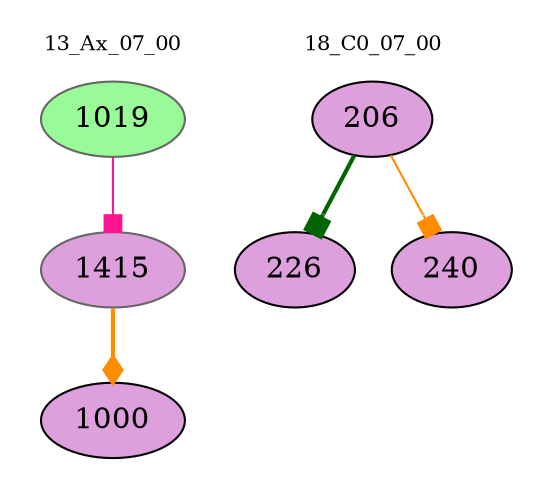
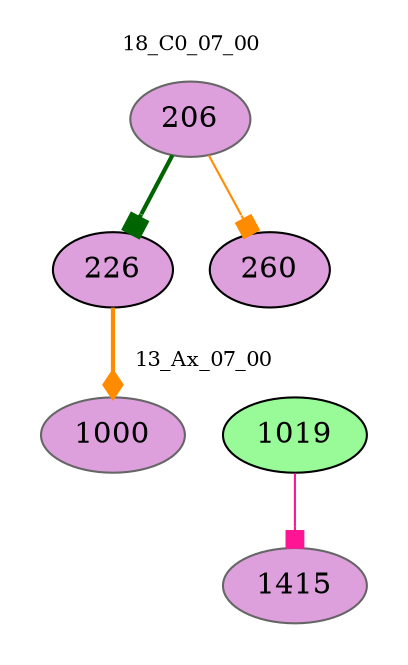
node "1019": color gray40 -> black
node "206": color black -> gray40
node "240": label "240" -> "260"
edge "1415" -> "1000": now "226" -> "1000"
node "1000": color black -> gray40
